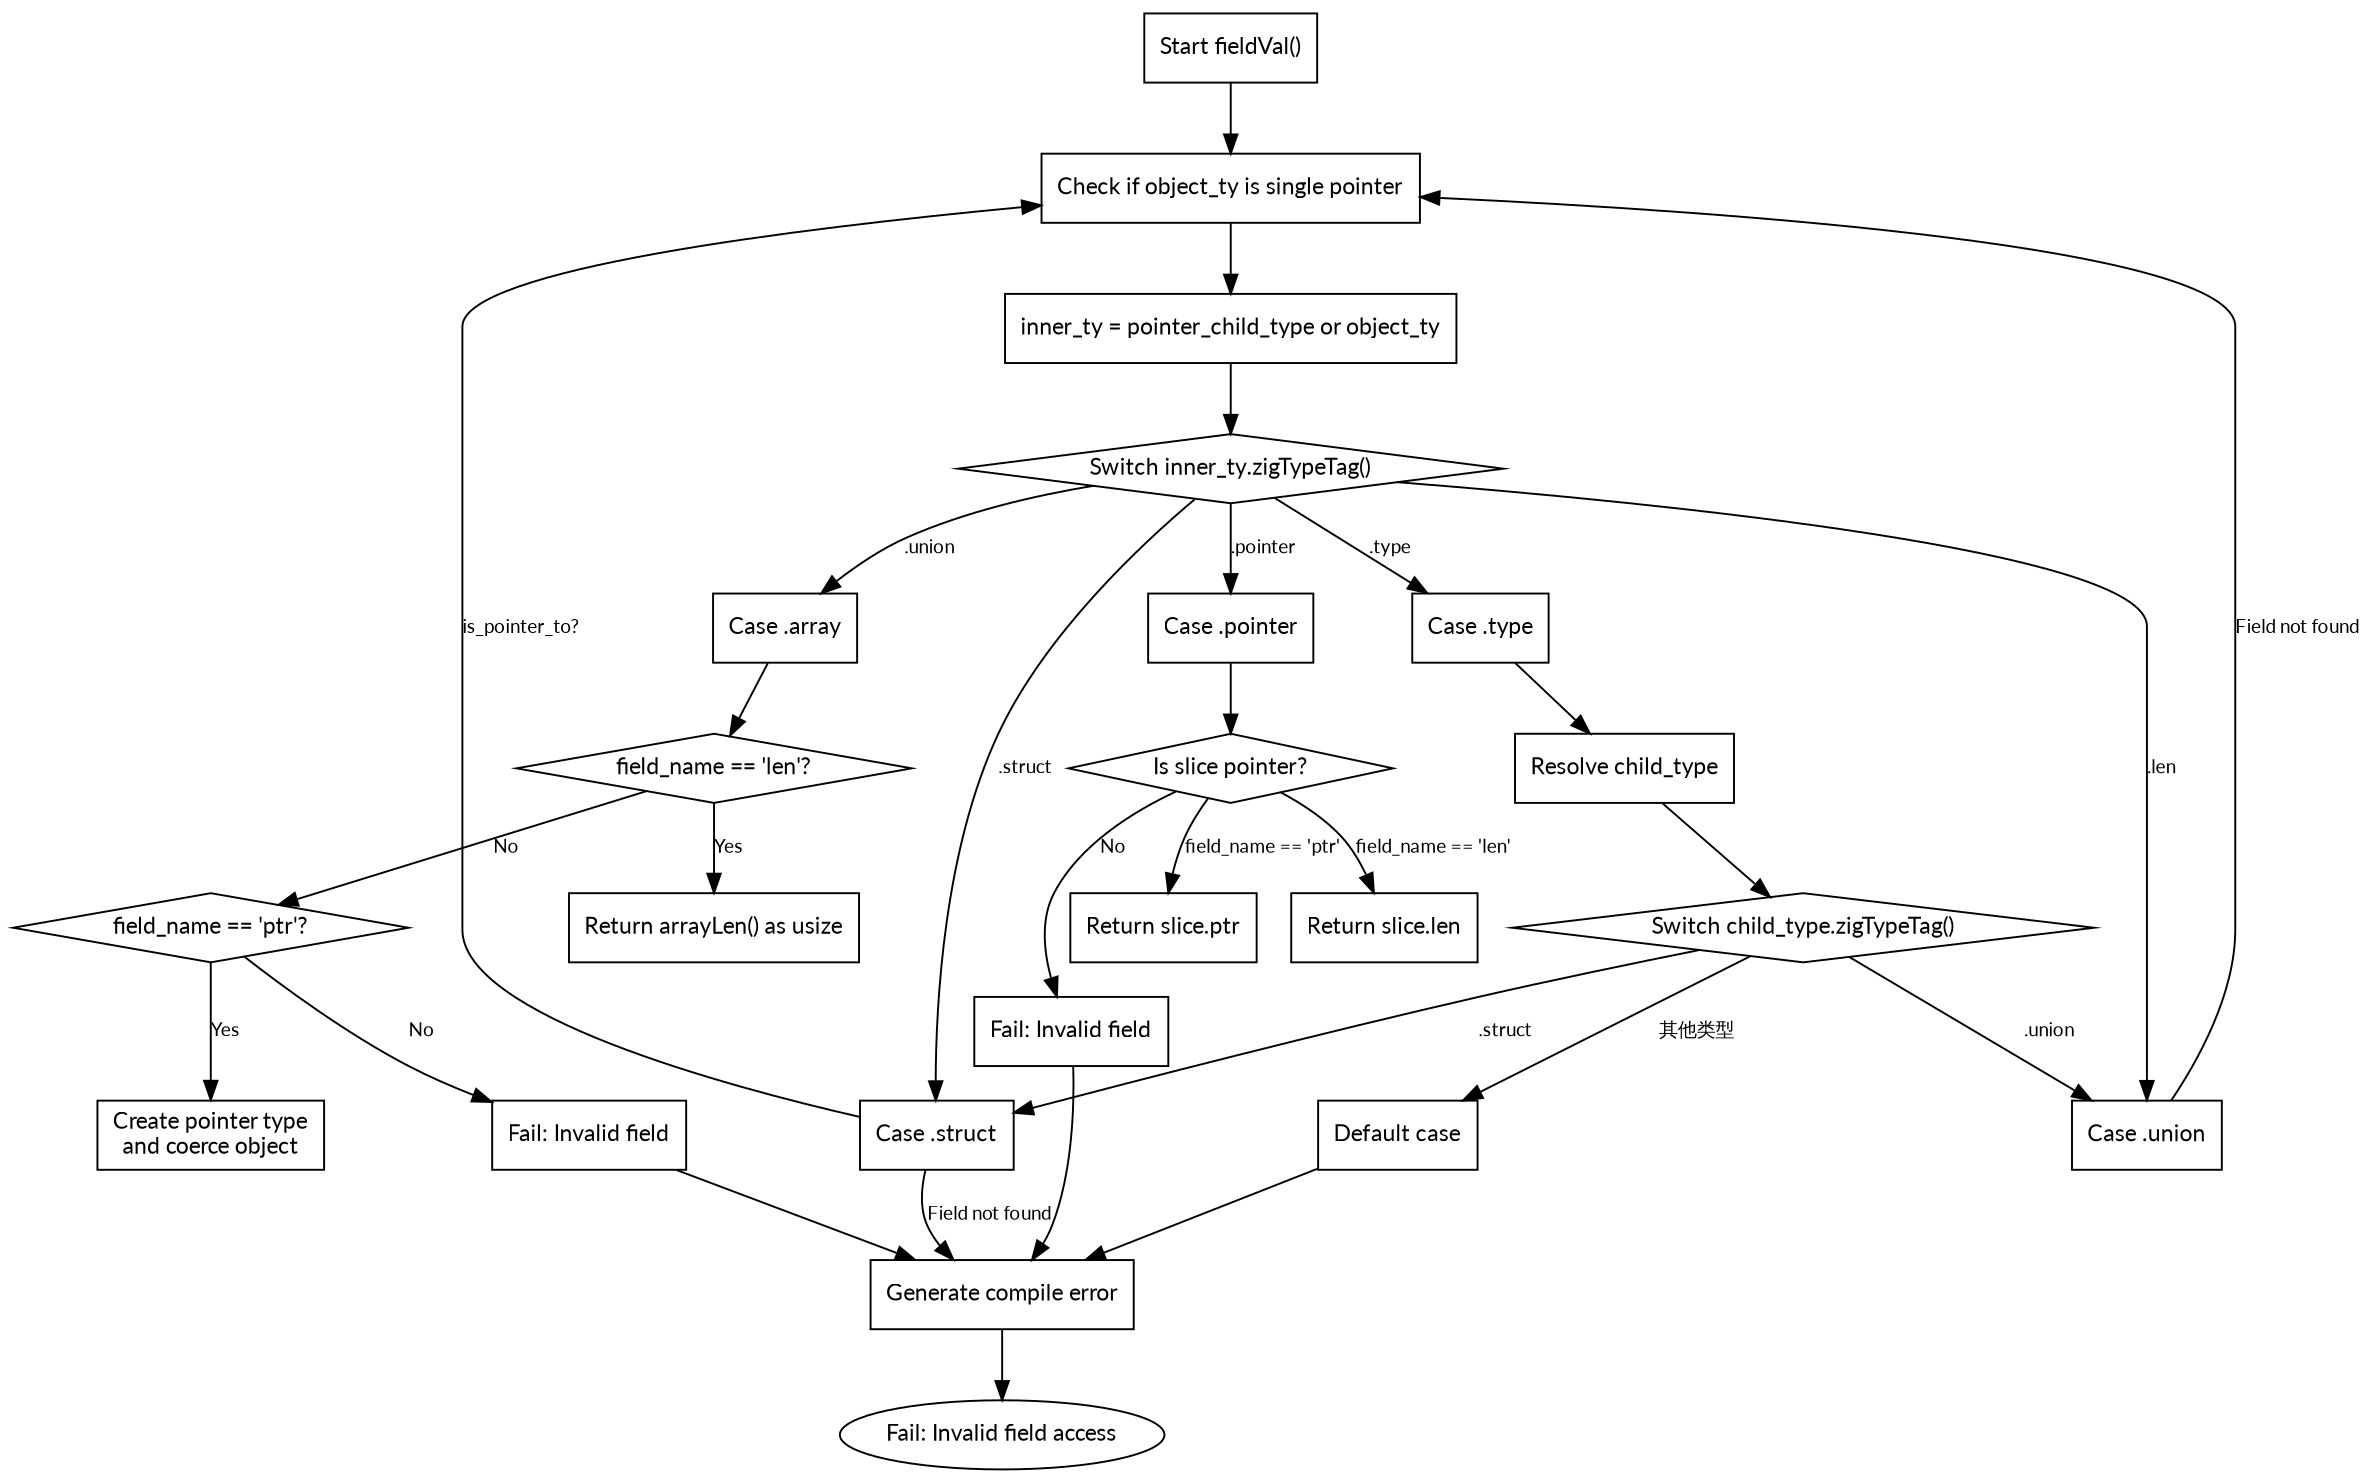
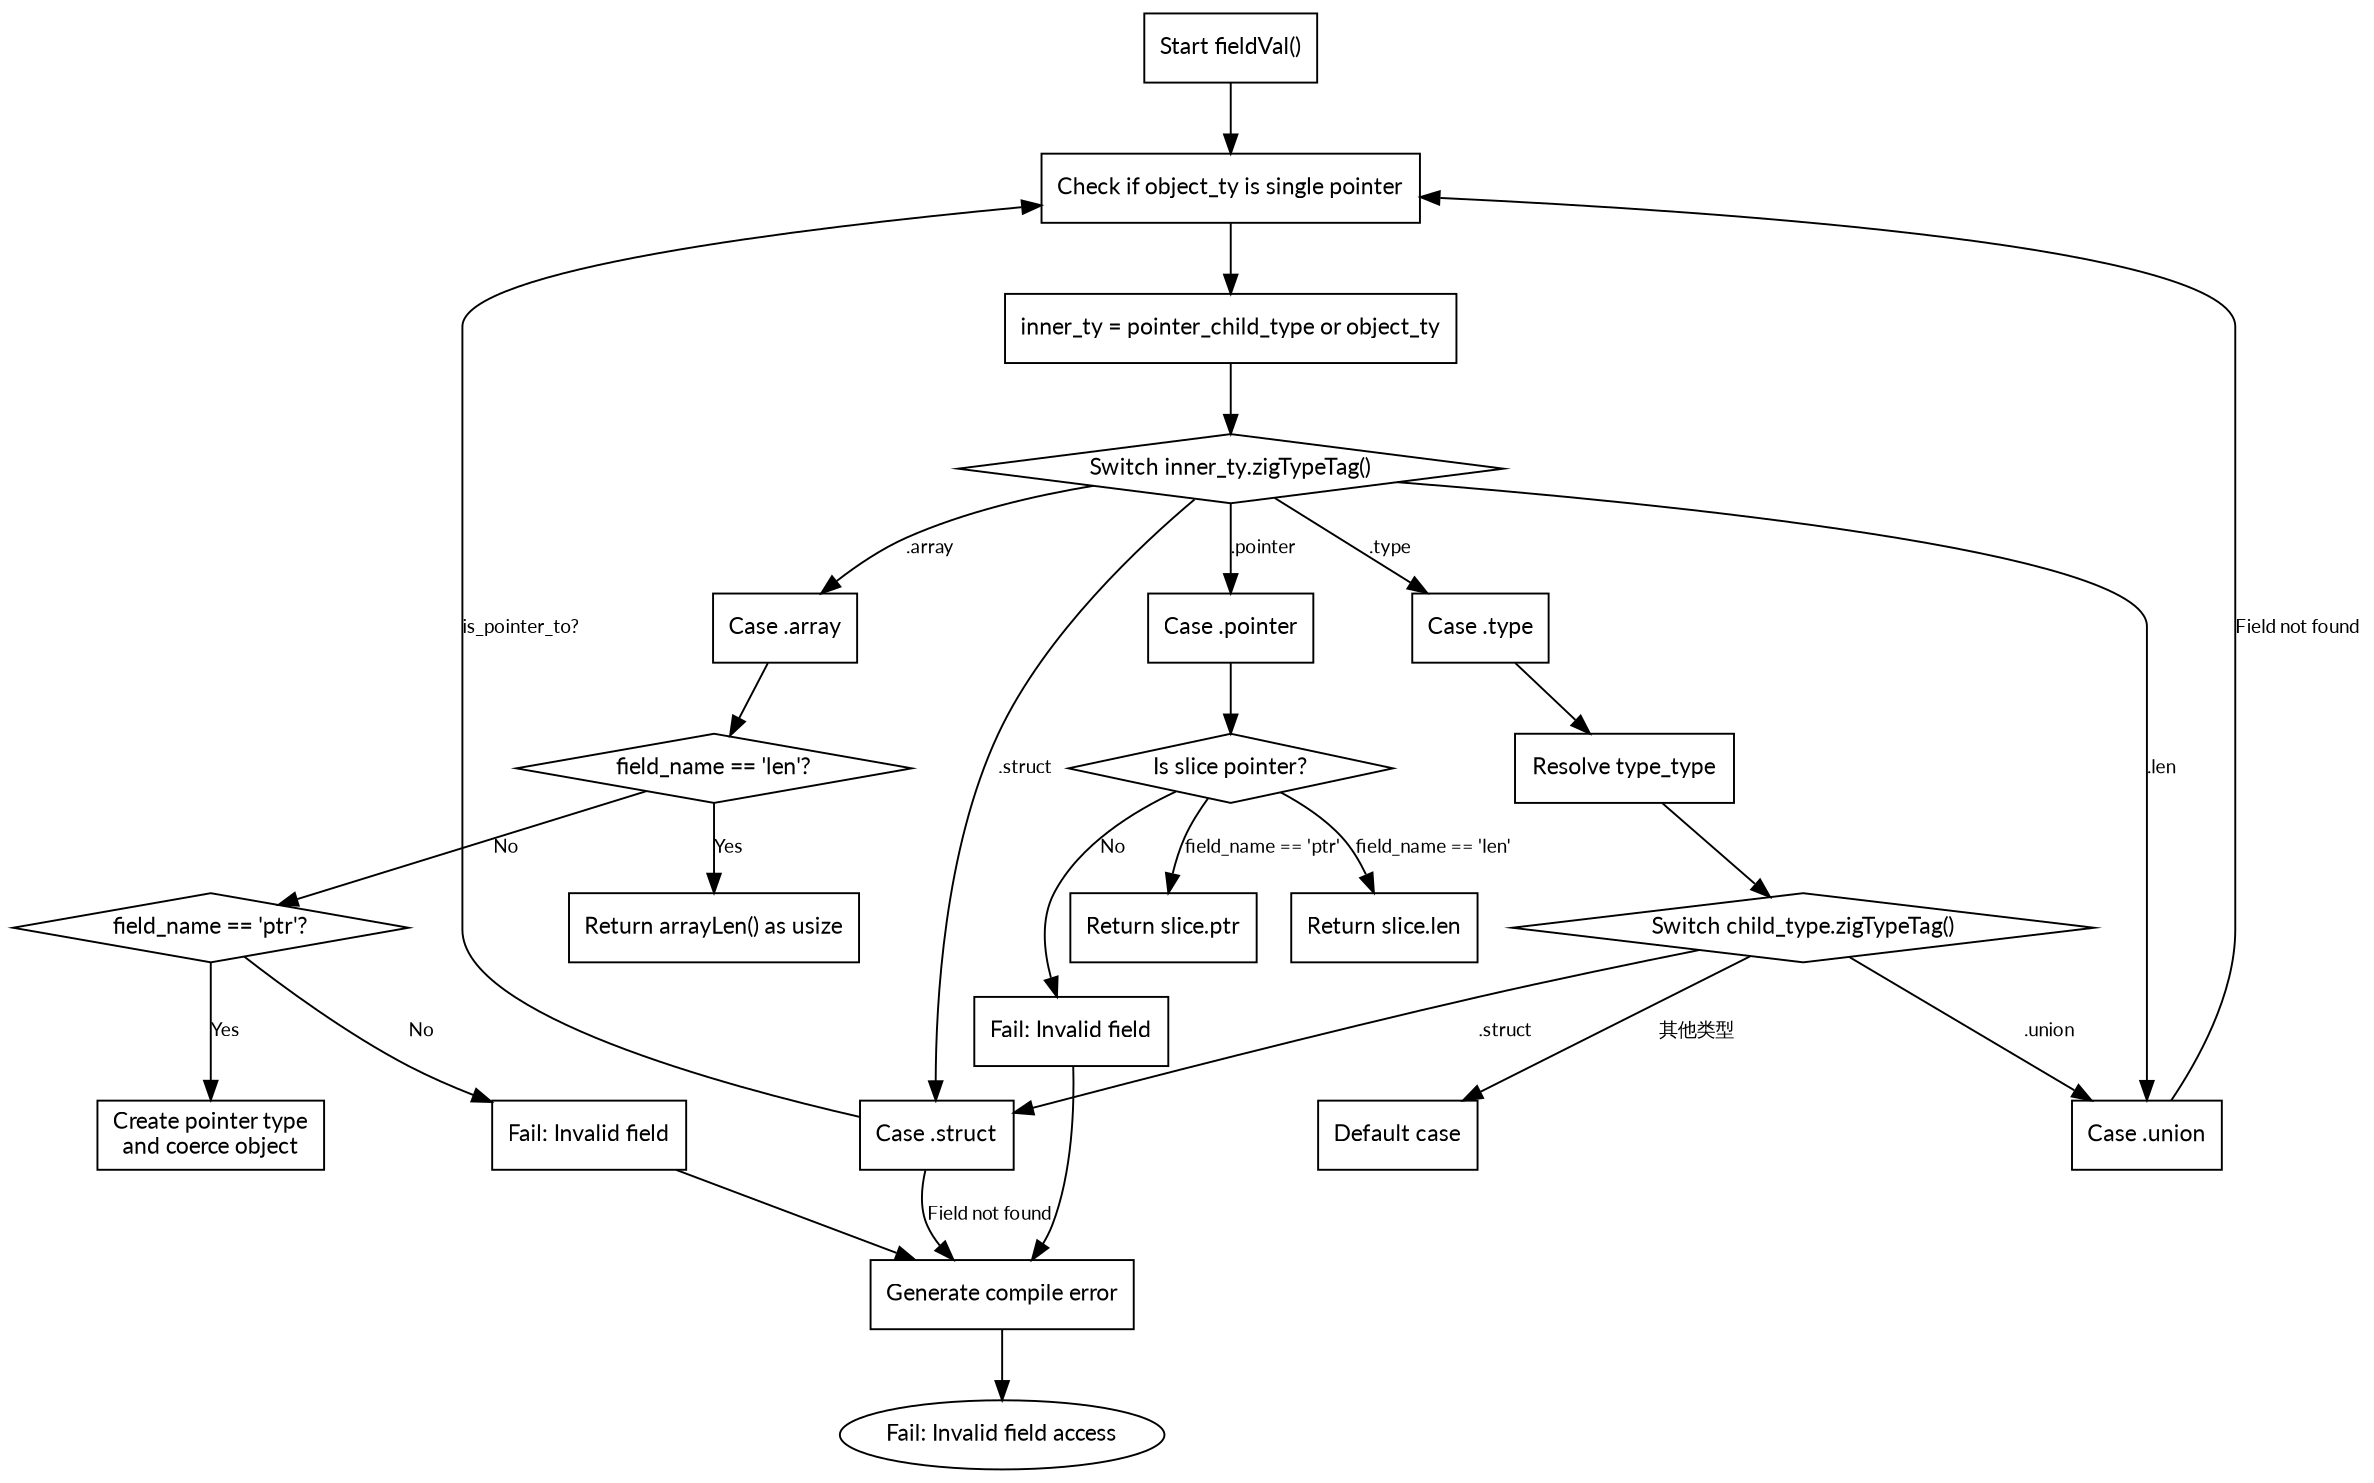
edge "Switch inner_ty.zigTypeTag()" -> "Case .array": label ".union" -> ".array"
node "Resolve child_type": label "Resolve child_type" -> "Resolve type_type"
edge "Default case" -> "Generate compile error": removed
